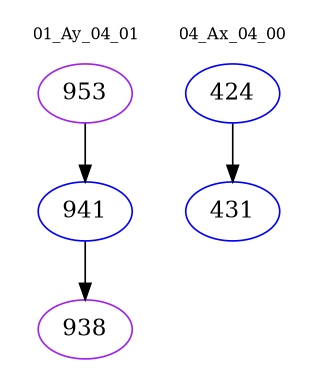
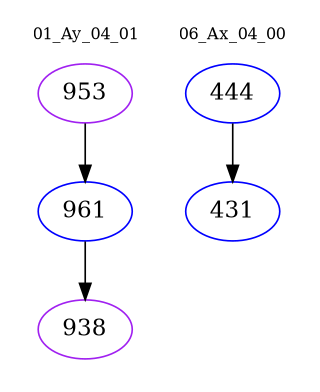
cluster "04_Ax_04_00": label "04_Ax_04_00" -> "06_Ax_04_00"
node "424": label "424" -> "444"
node "941": label "941" -> "961"
